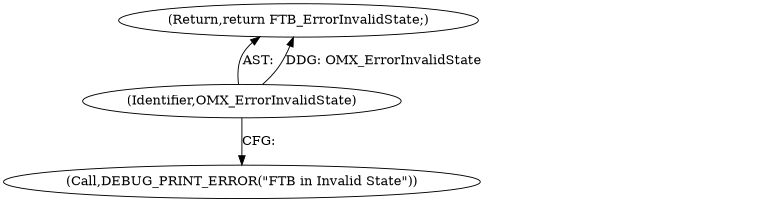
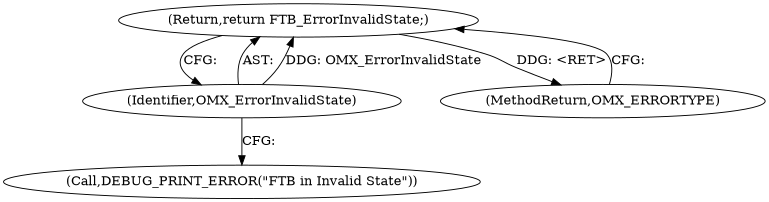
edge "(Return,return FTB_ErrorInvalidState;)" -> "(Identifier,OMX_ErrorInvalidState)": added, label "CFG:"
node "(MethodReturn,OMX_ERRORTYPE)": added
